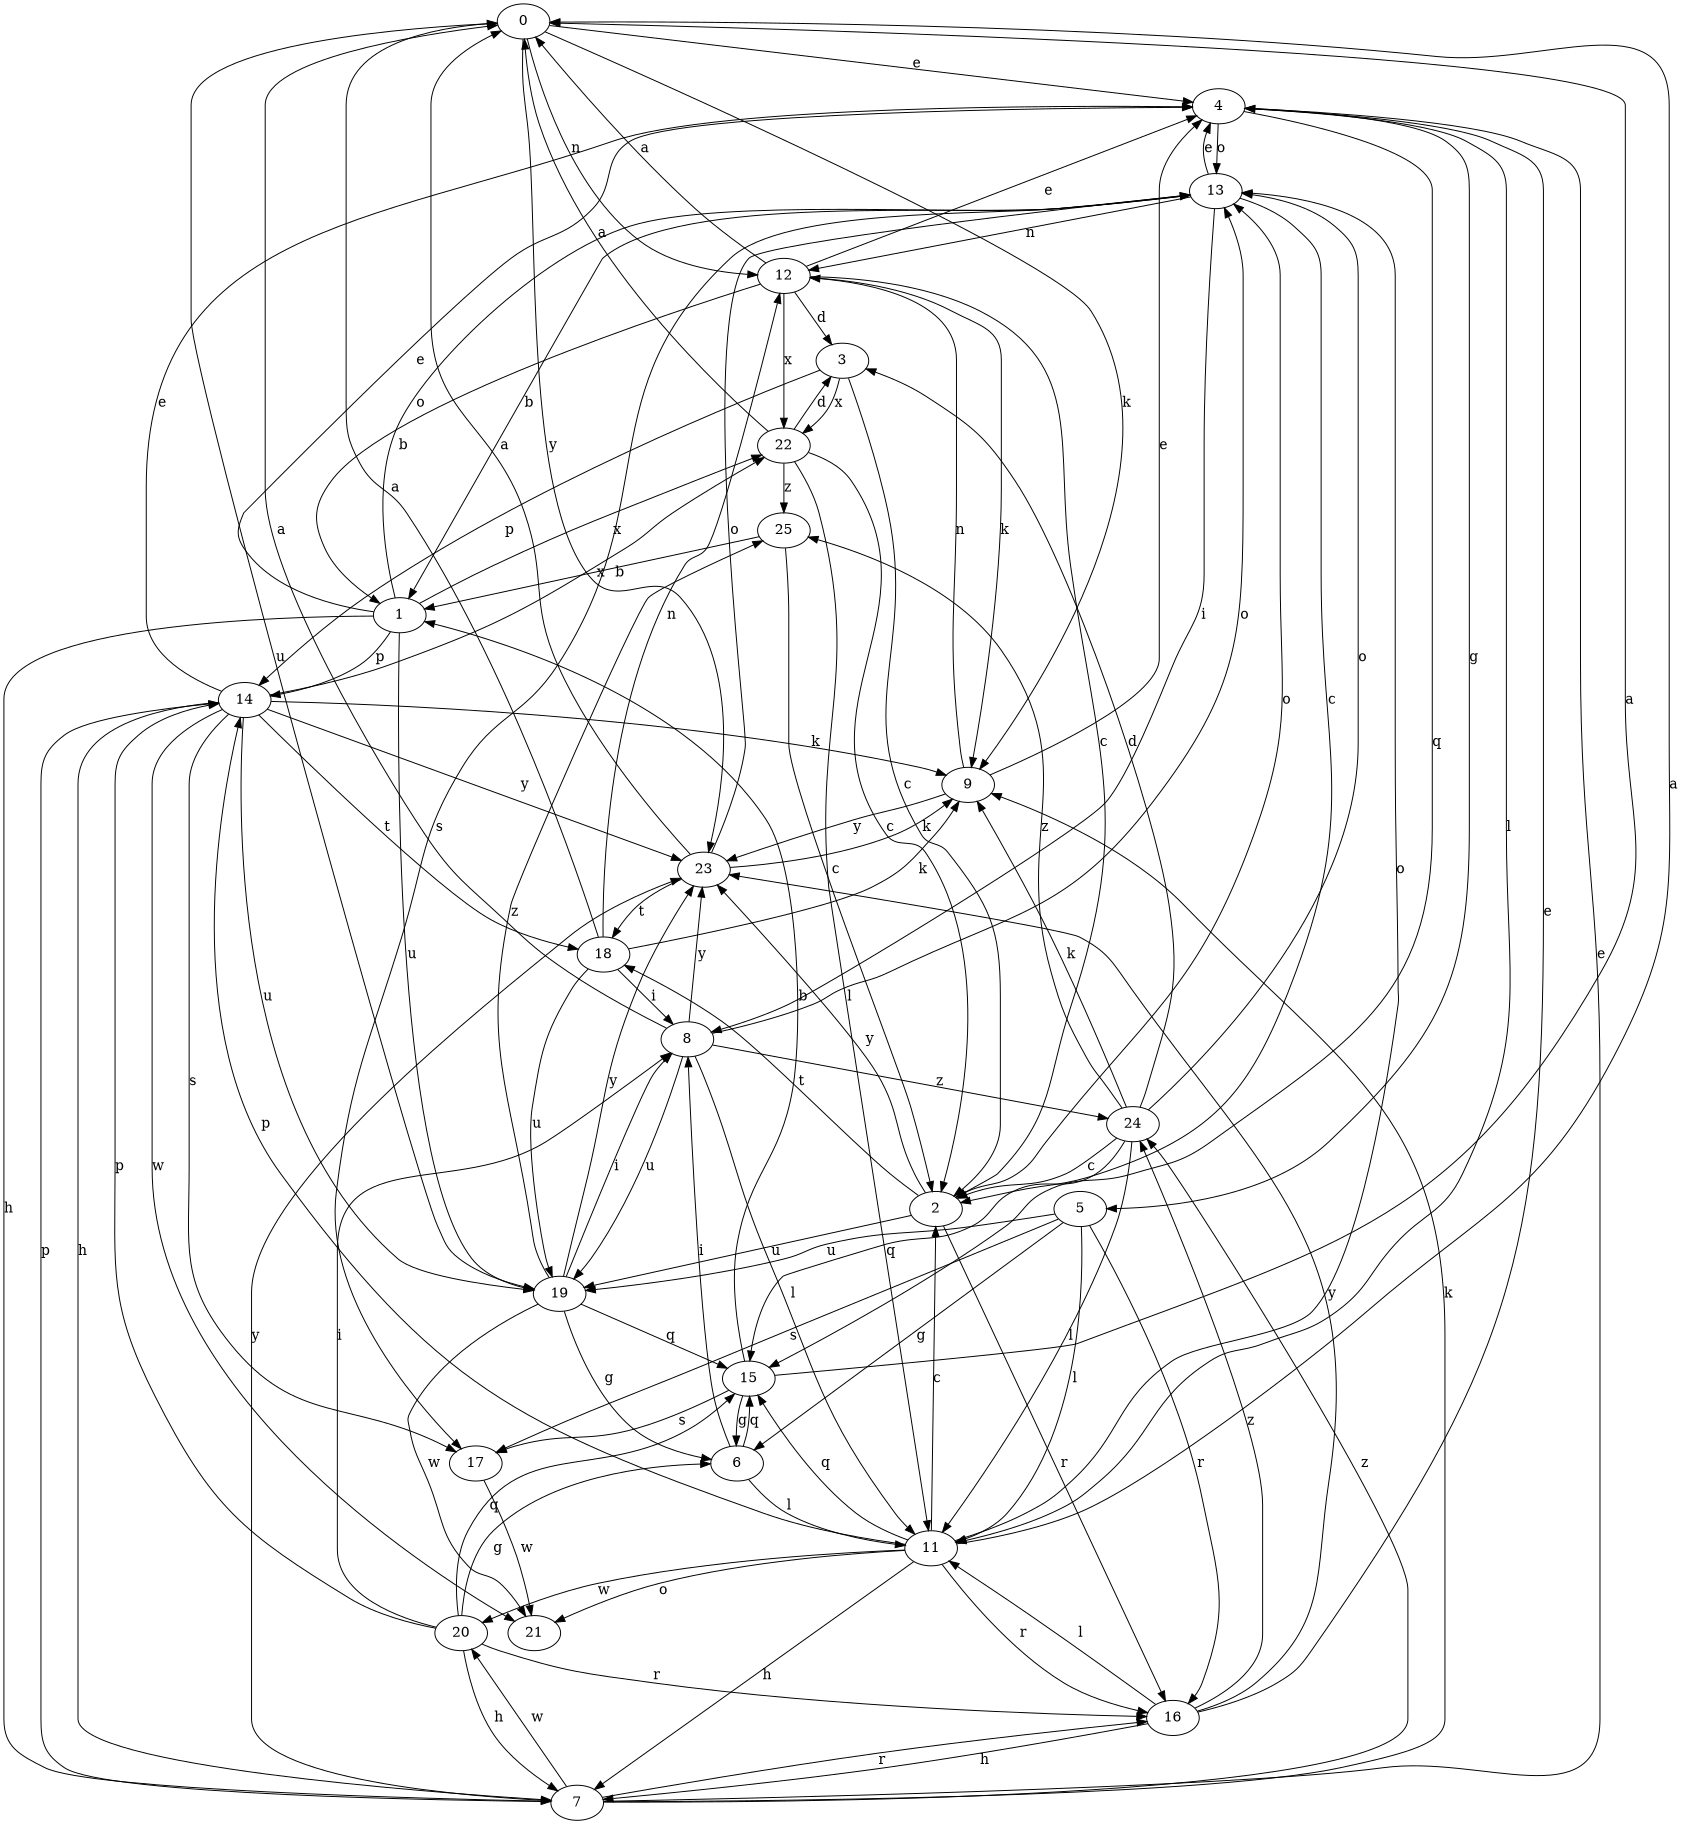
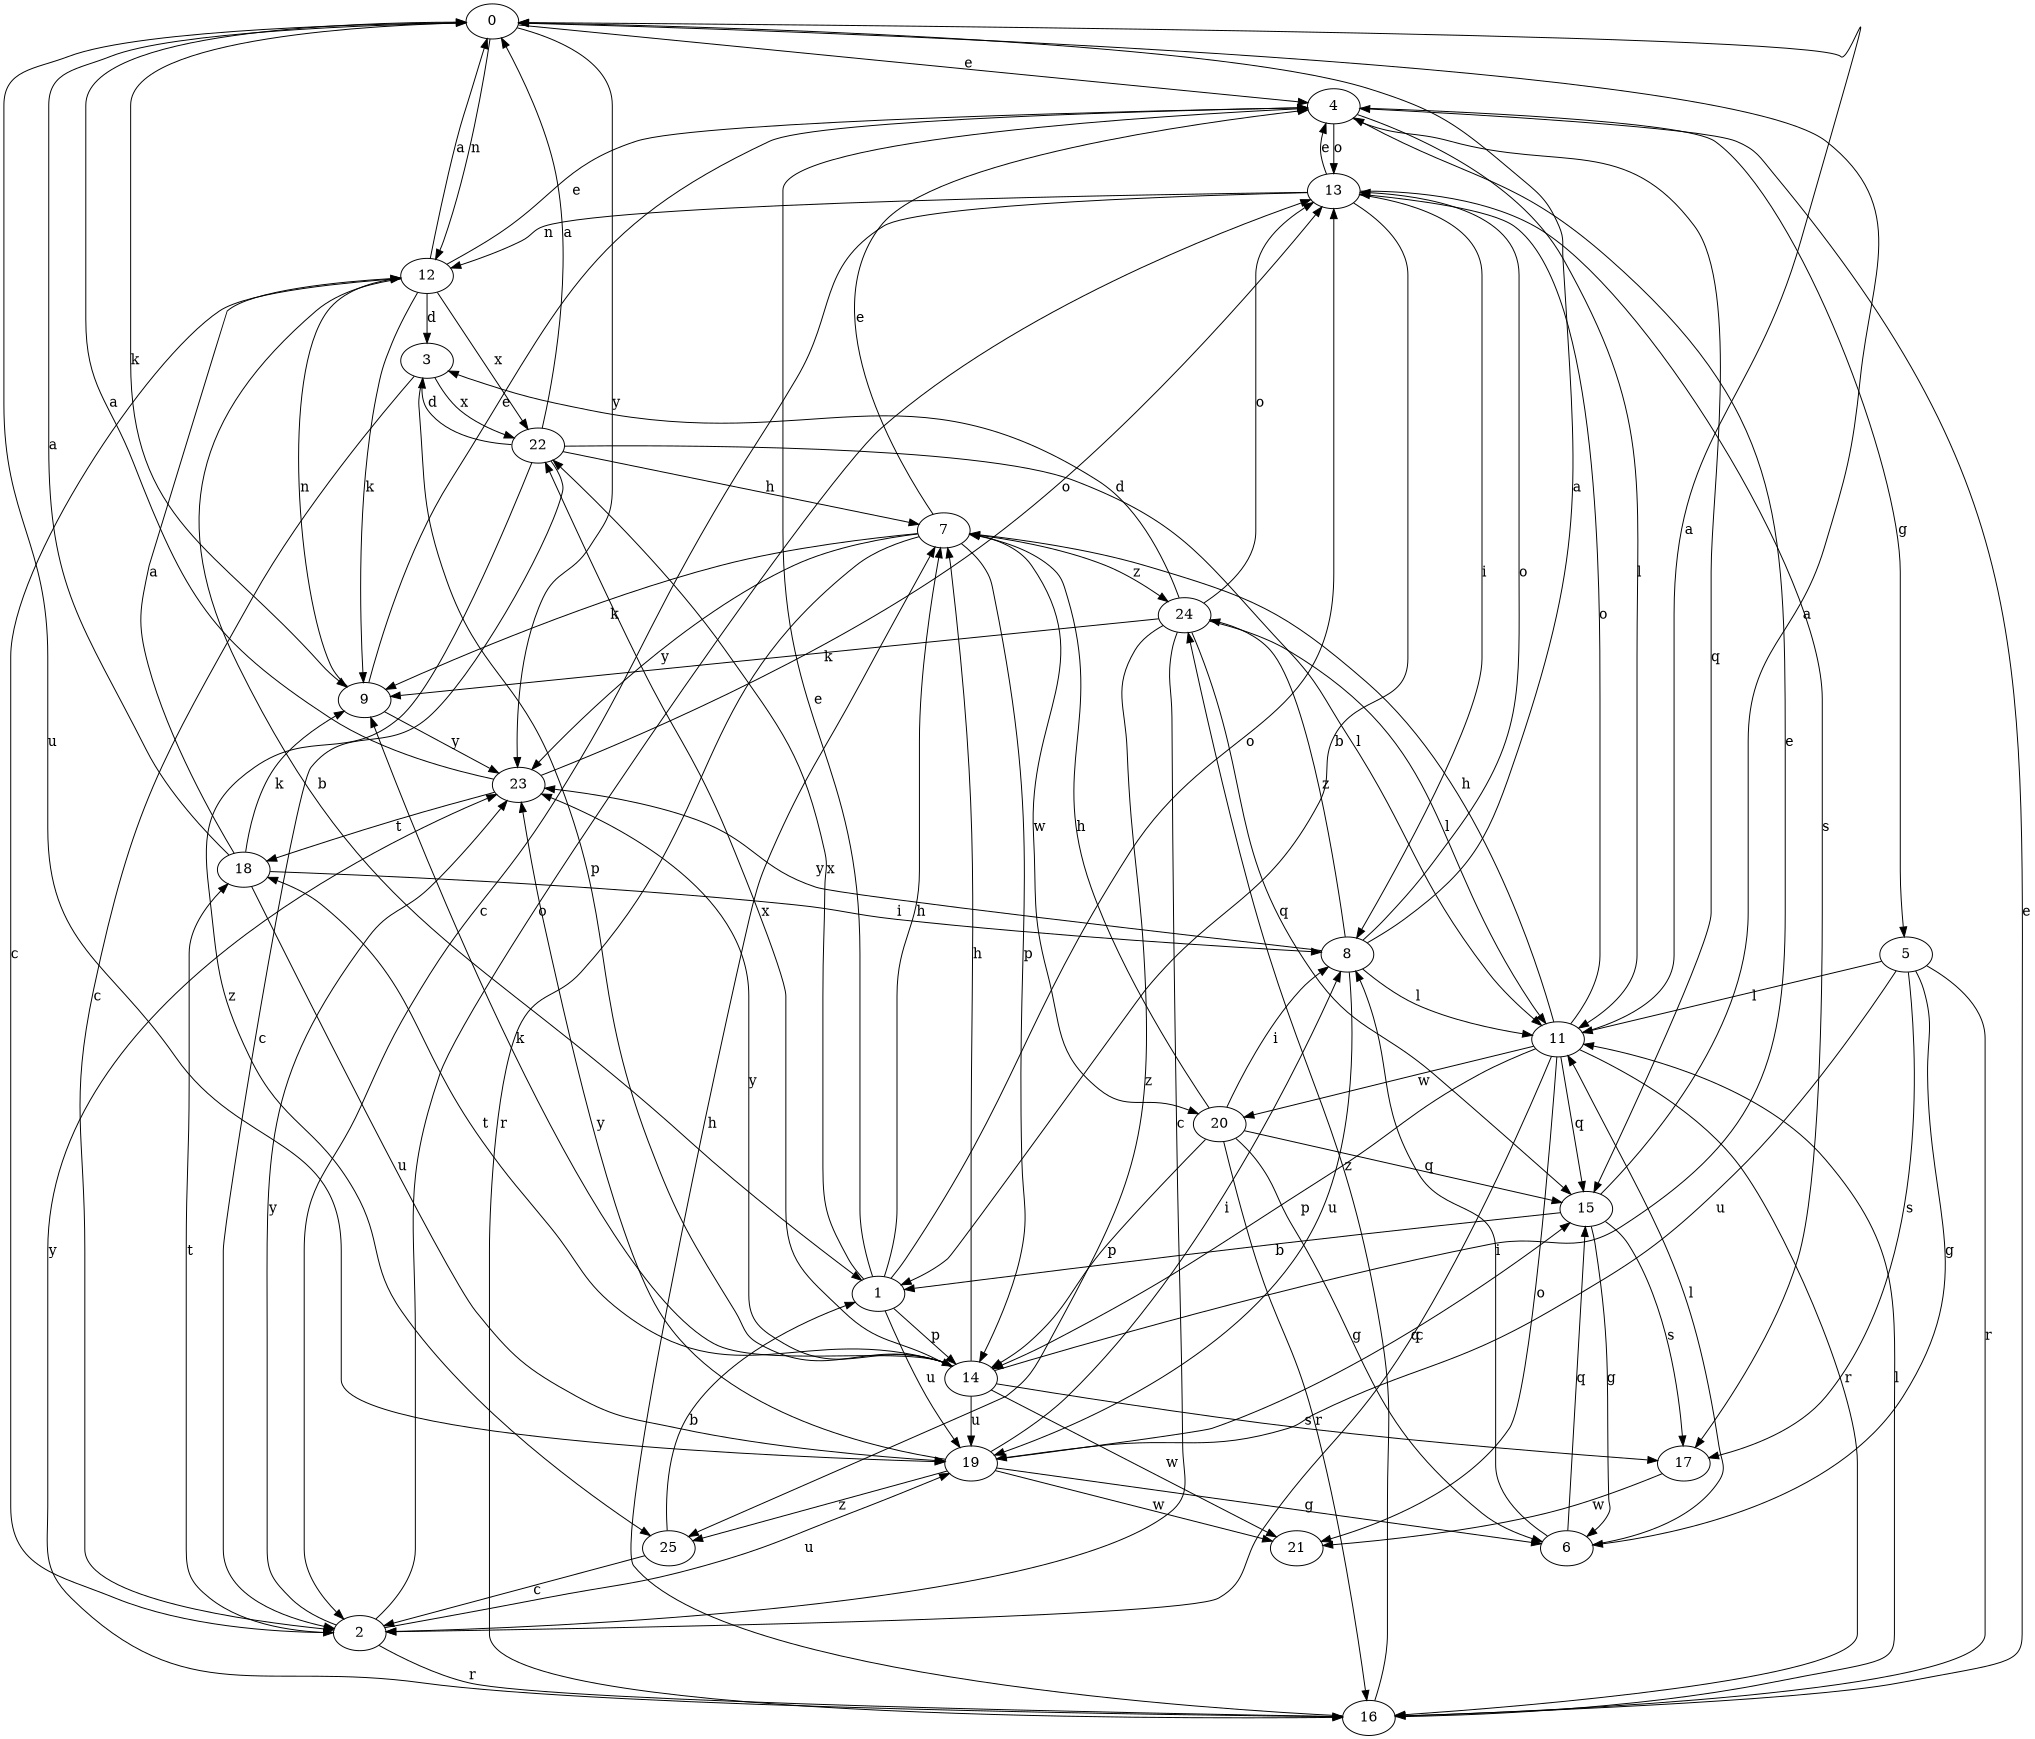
edge "22" -> "7": added, label "h"
edge "18" -> "12": label "n" -> "a"
edge "23" -> "9": removed, label "k"
